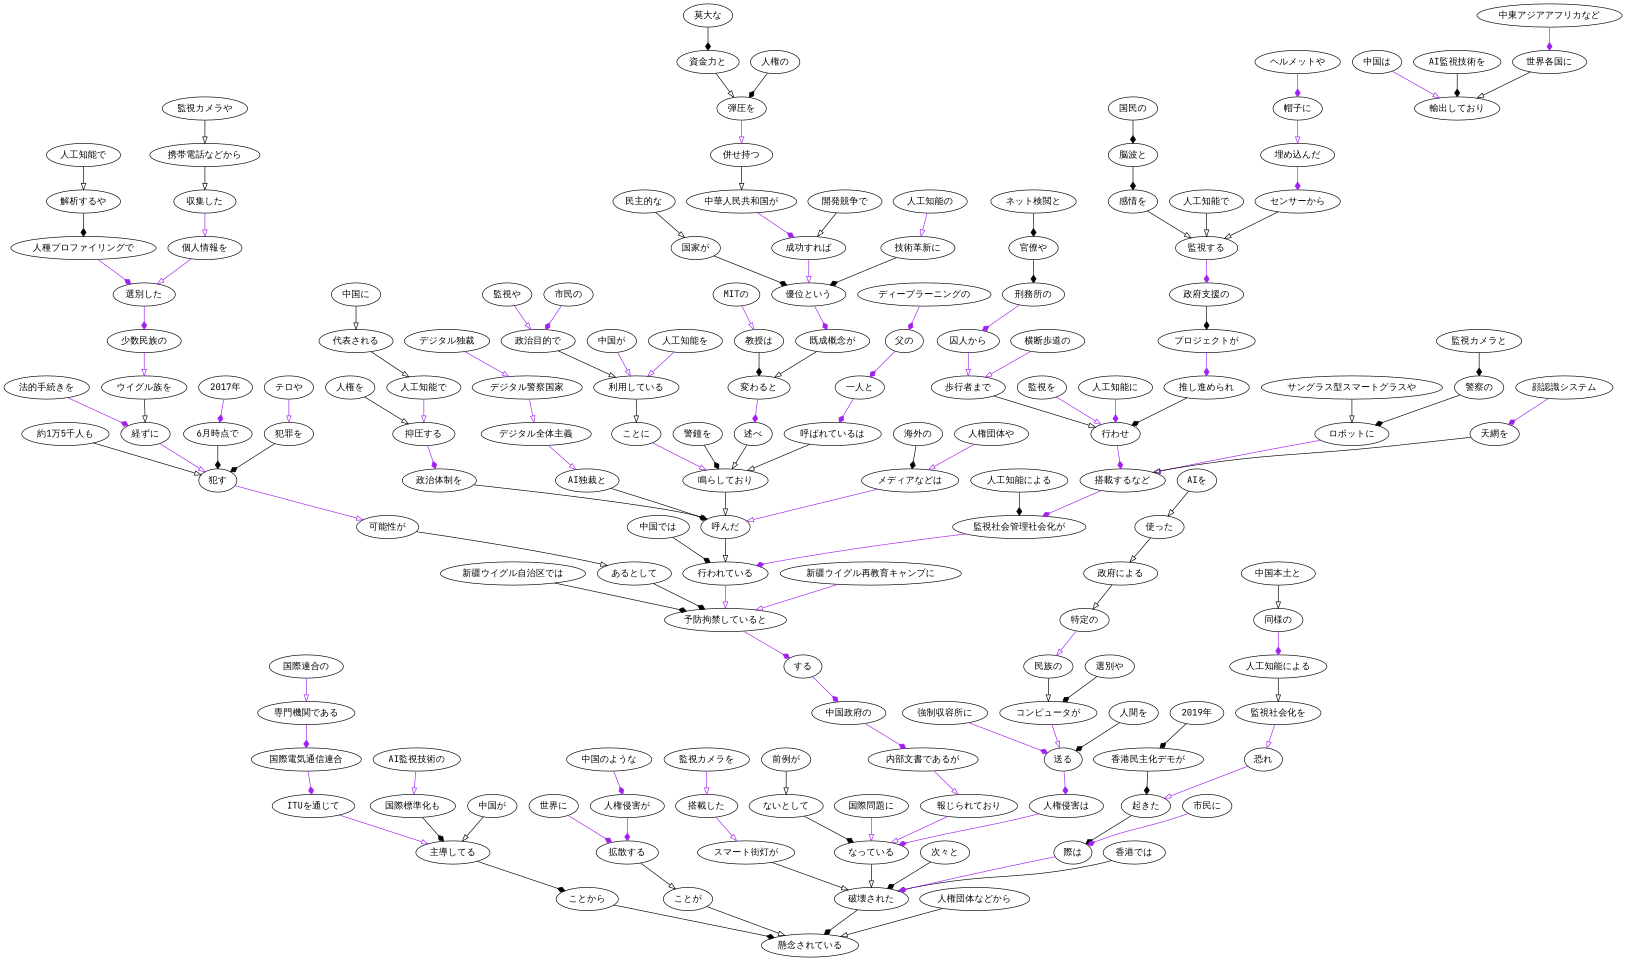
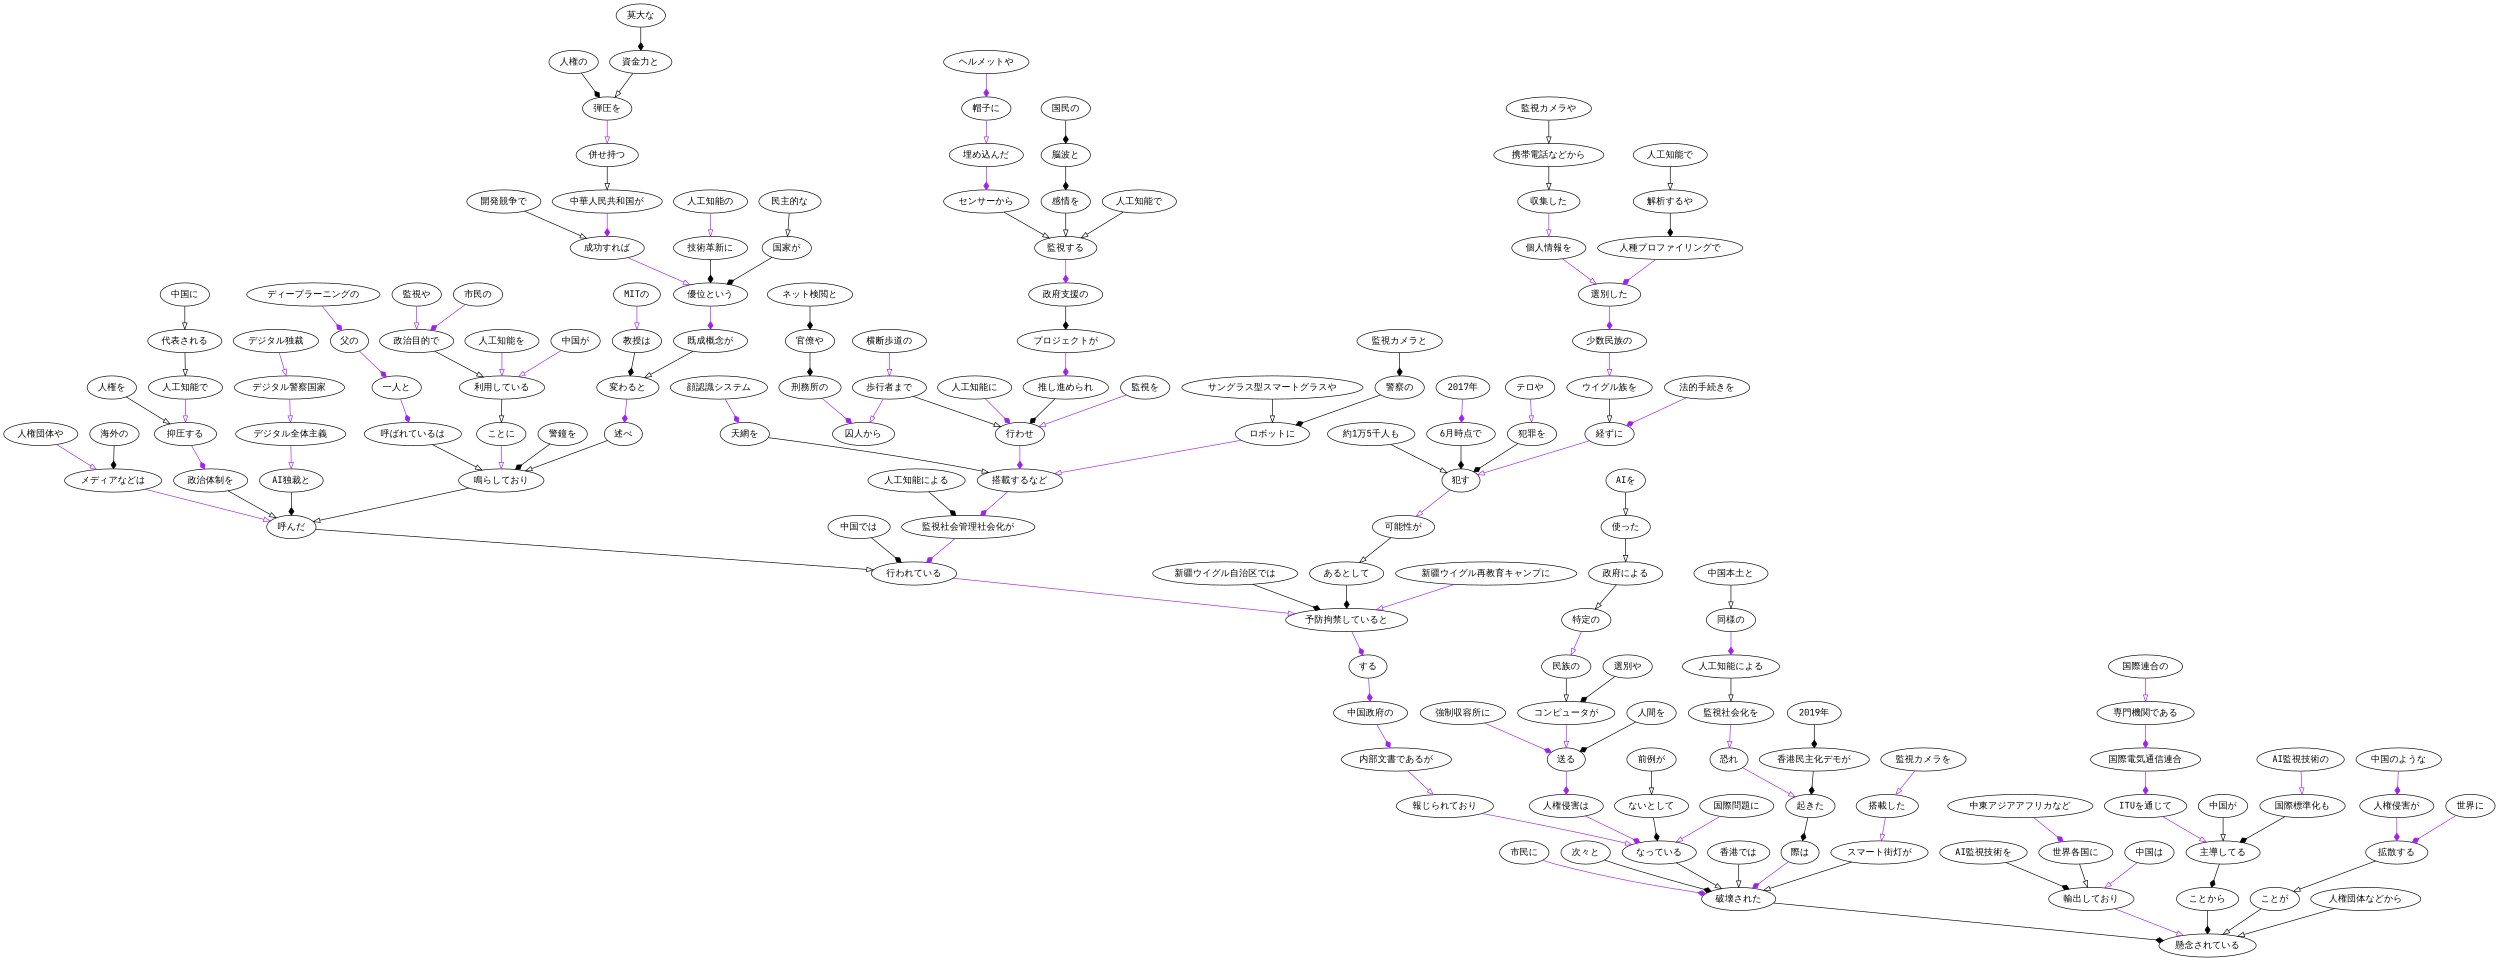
edge "囚人から" -> "歩行者まで": reversed
edge "市民に" -> "際は": now "市民に" -> "破壊された"
edge "輸出しており" -> "懸念されている": added
